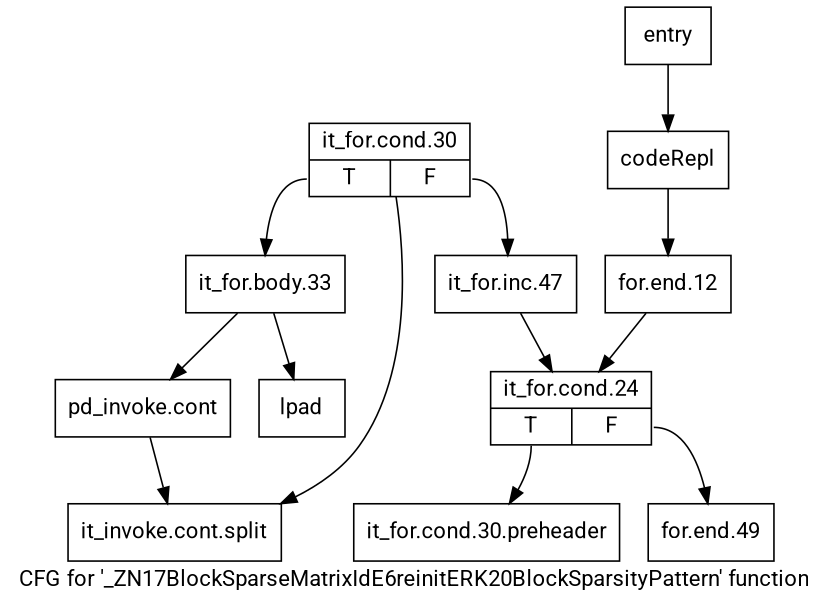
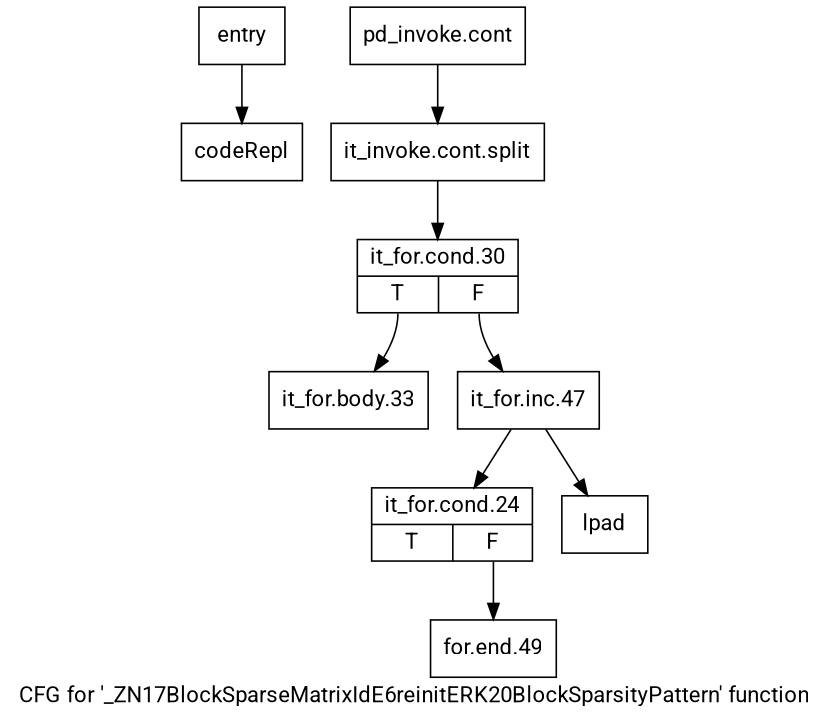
node "for.end.12": removed
edge "it_for.body.33" -> "lpad": now "it_for.inc.47" -> "lpad"
edge "it_for.body.33" -> "pd_invoke.cont": removed
edge "it_for.cond.30" -> "it_invoke.cont.split": reversed
node "it_for.cond.30.preheader": removed
